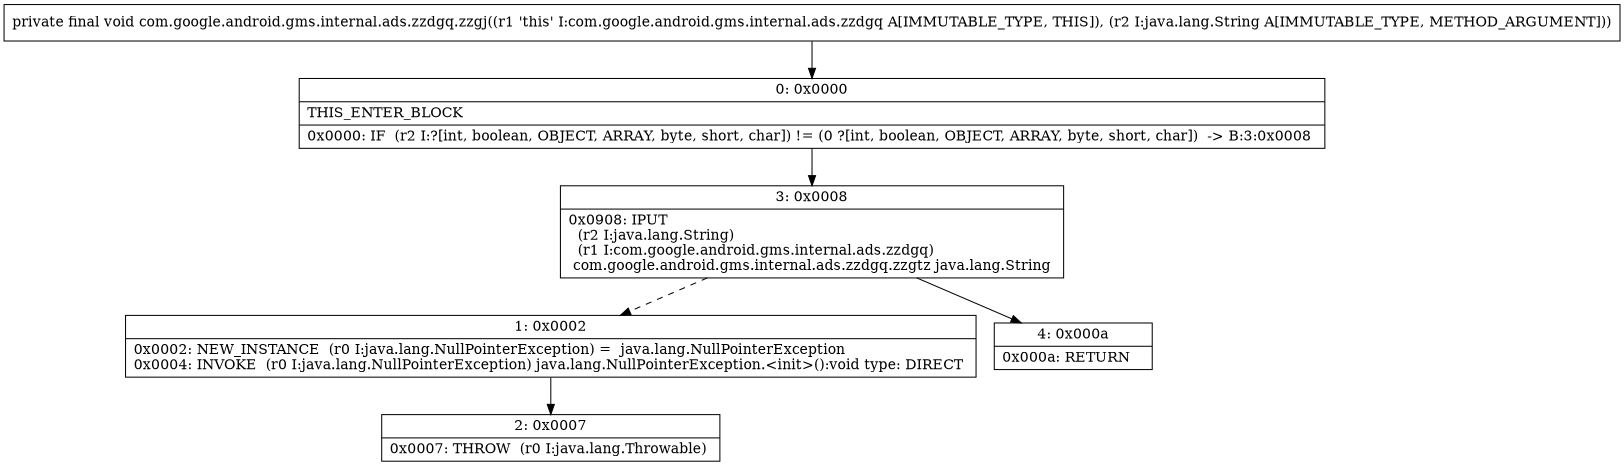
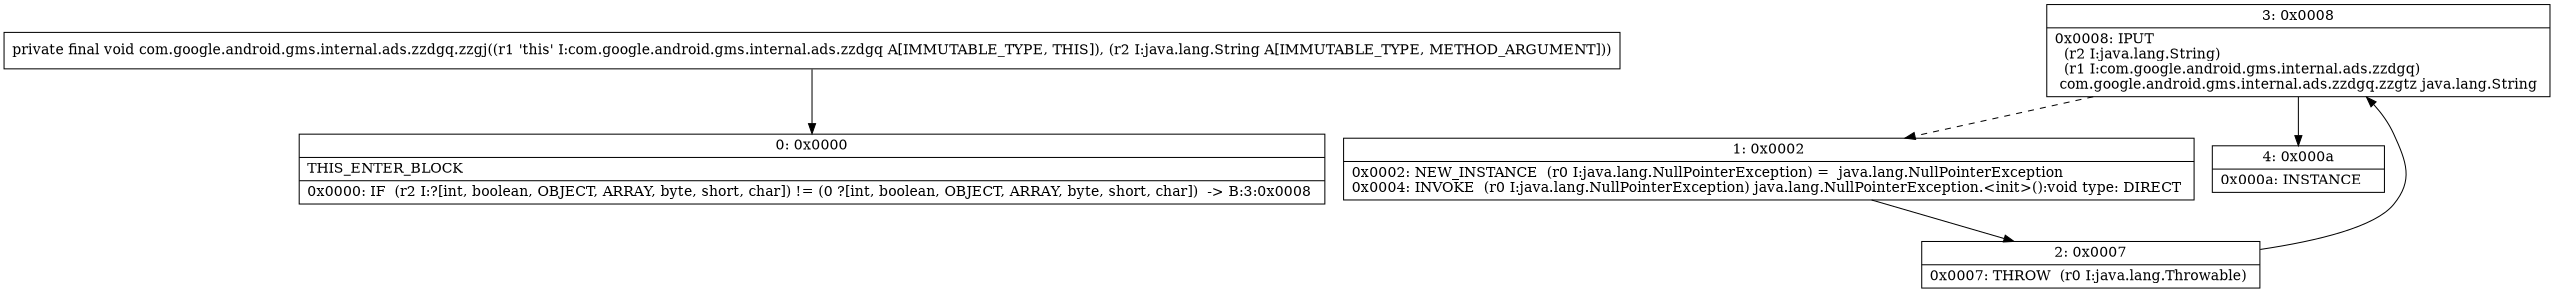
edge "0: 0x0000" -> "3: 0x0008": now "2: 0x0007" -> "3: 0x0008"
node "3: 0x0008": text "0x0908: IPUT" -> "0x0008: IPUT"
node "4: 0x000a": text "0x000a: RETURN" -> "0x000a: INSTANCE"
